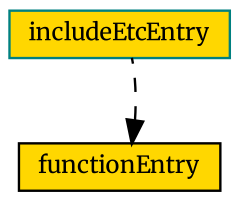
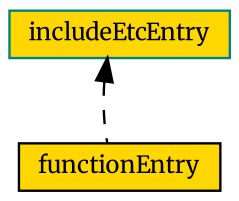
edge "includeEtcEntry" -> "functionEntry": reversed
